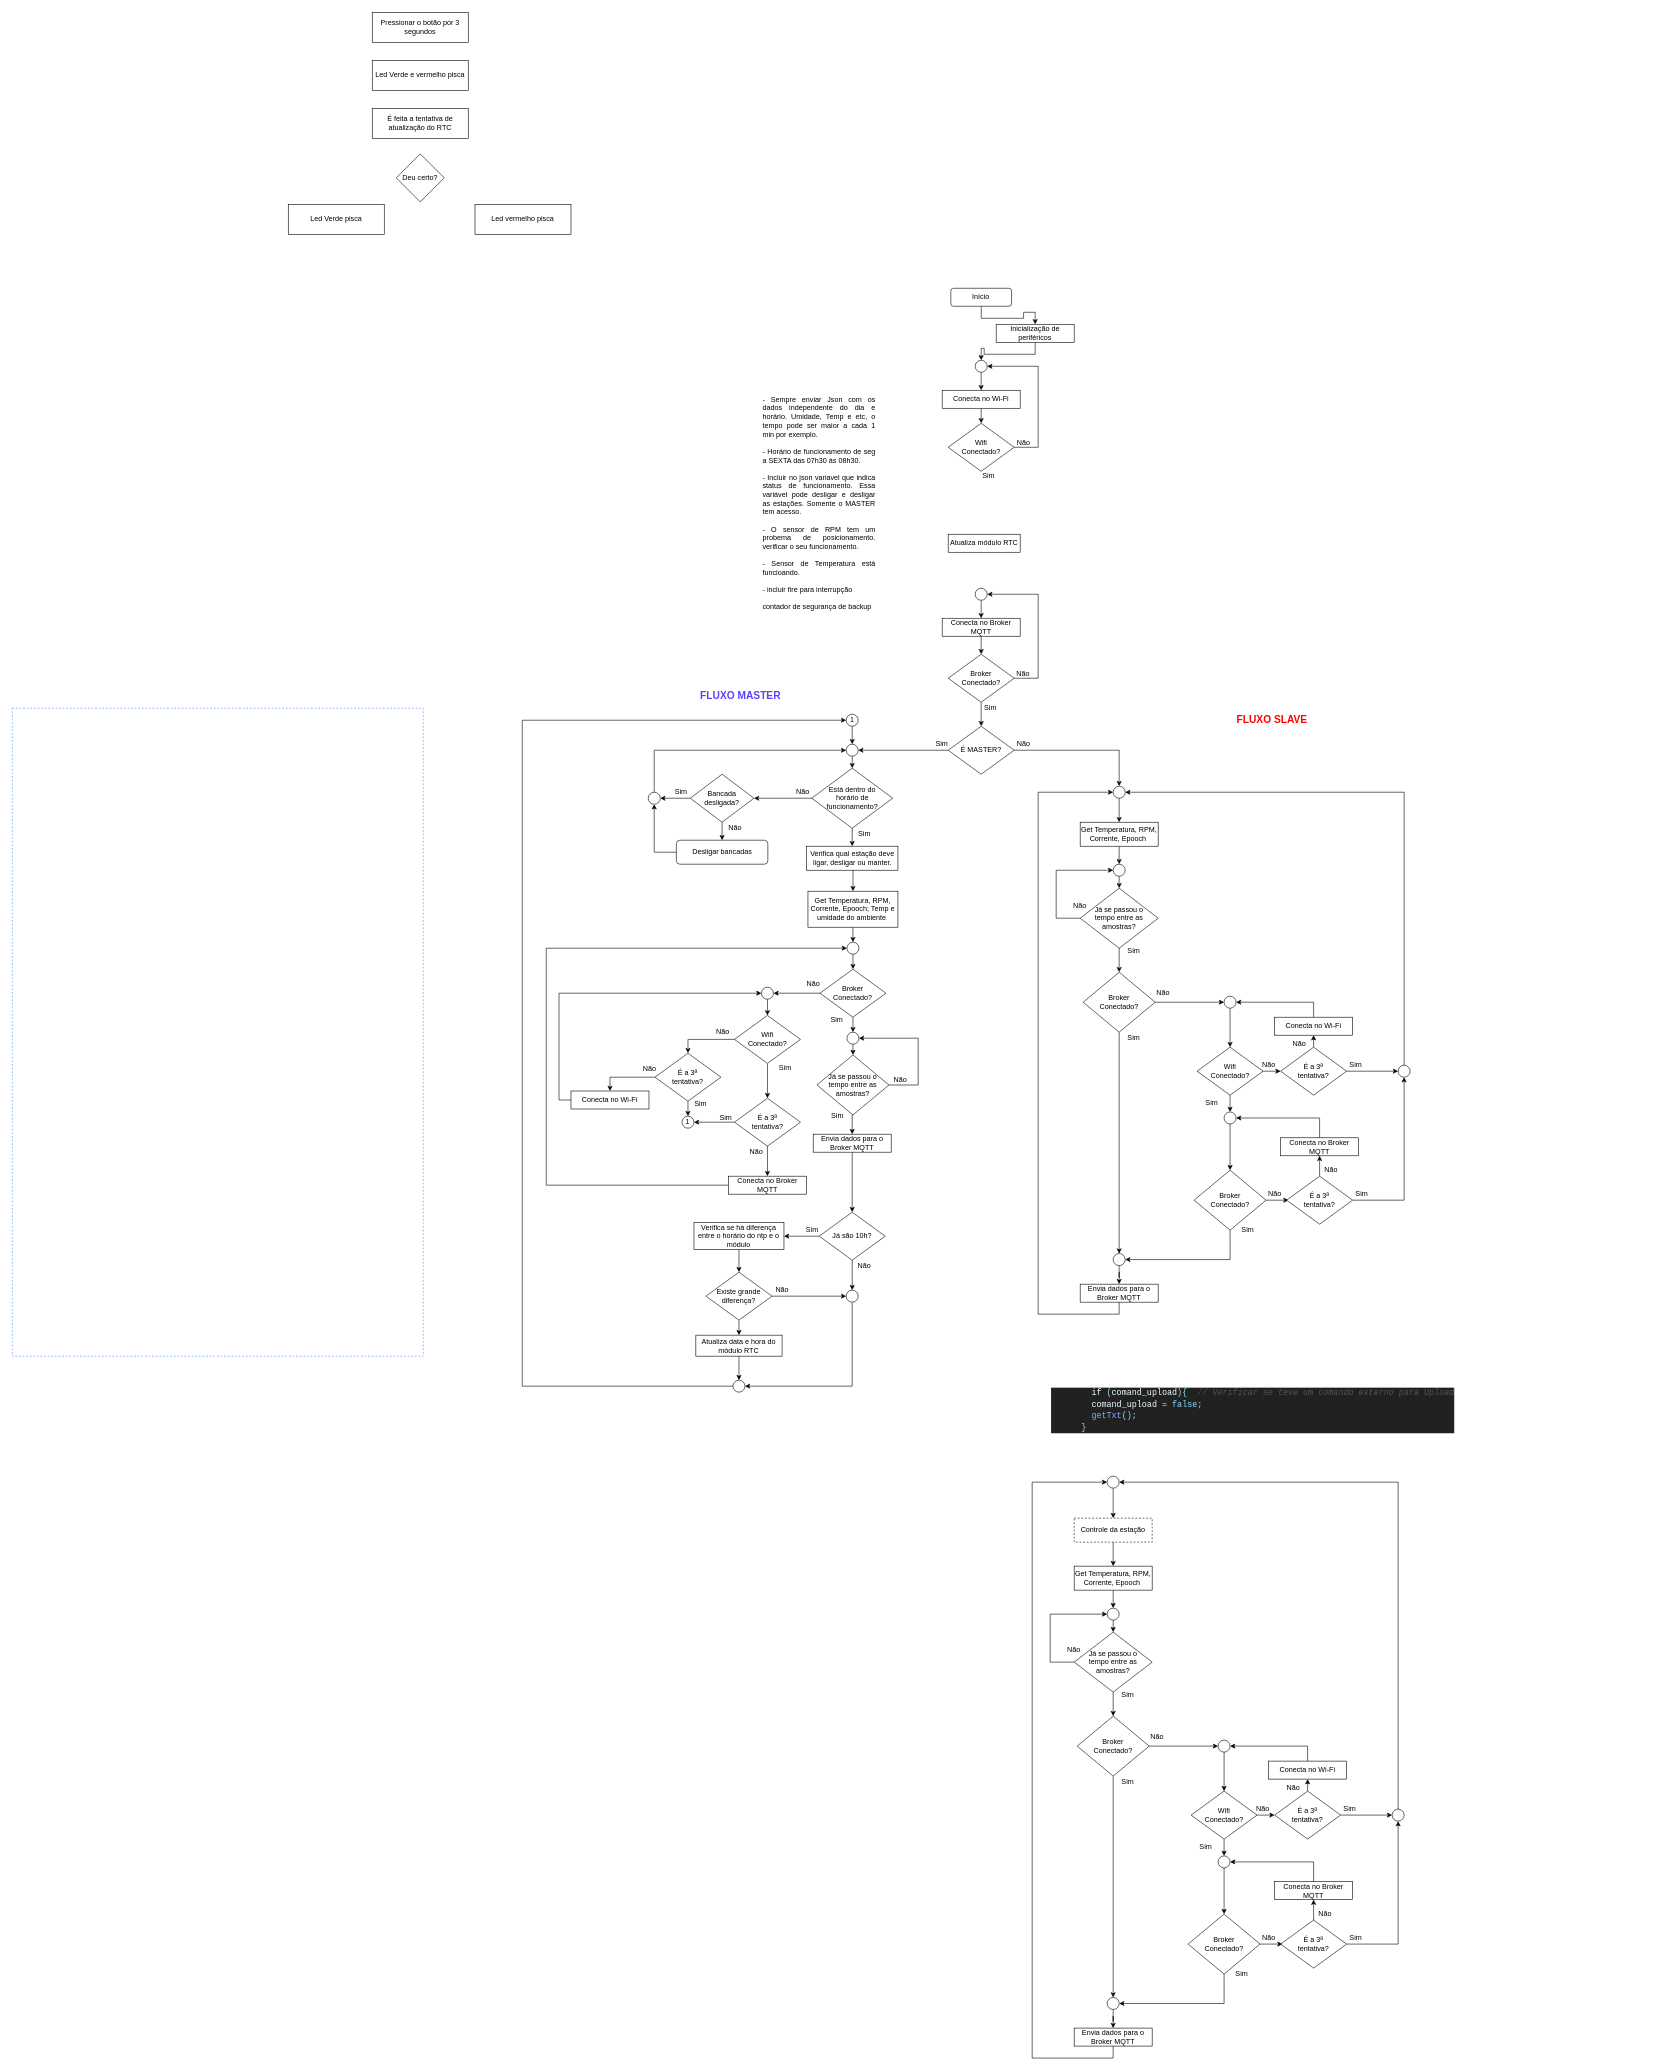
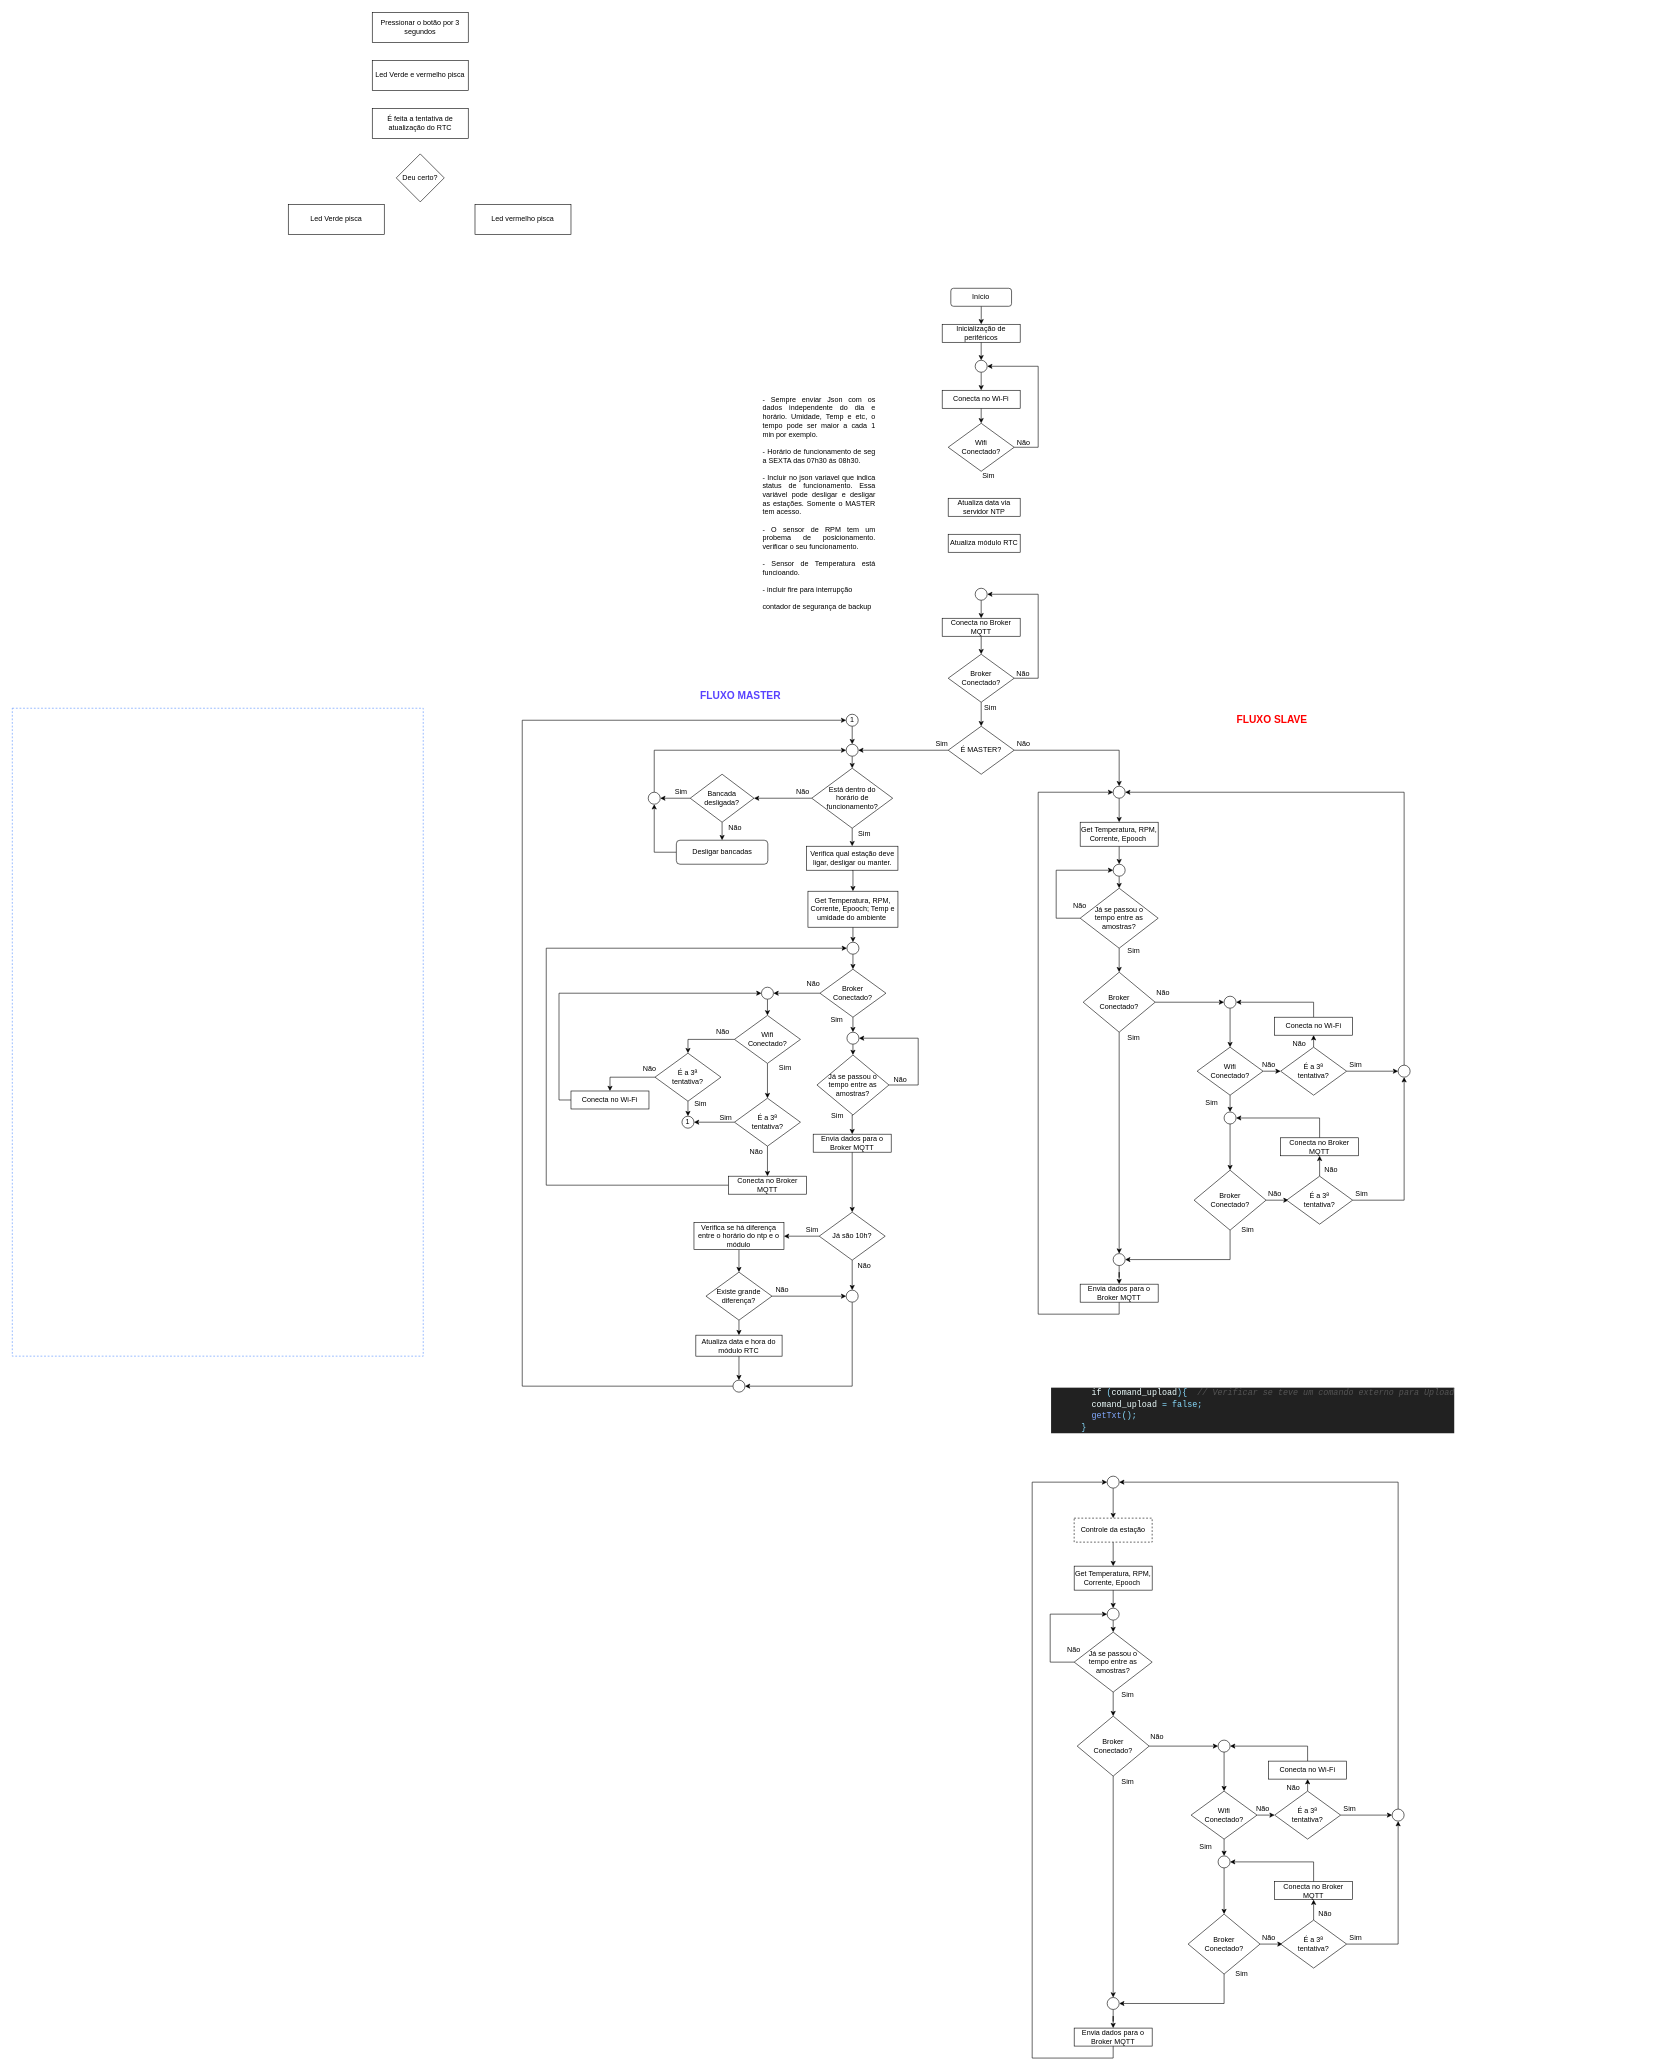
node "Inicialização de periféricos": moved (1035, 333) -> (981, 333)
node "Atualiza data via servidor NTP": added
